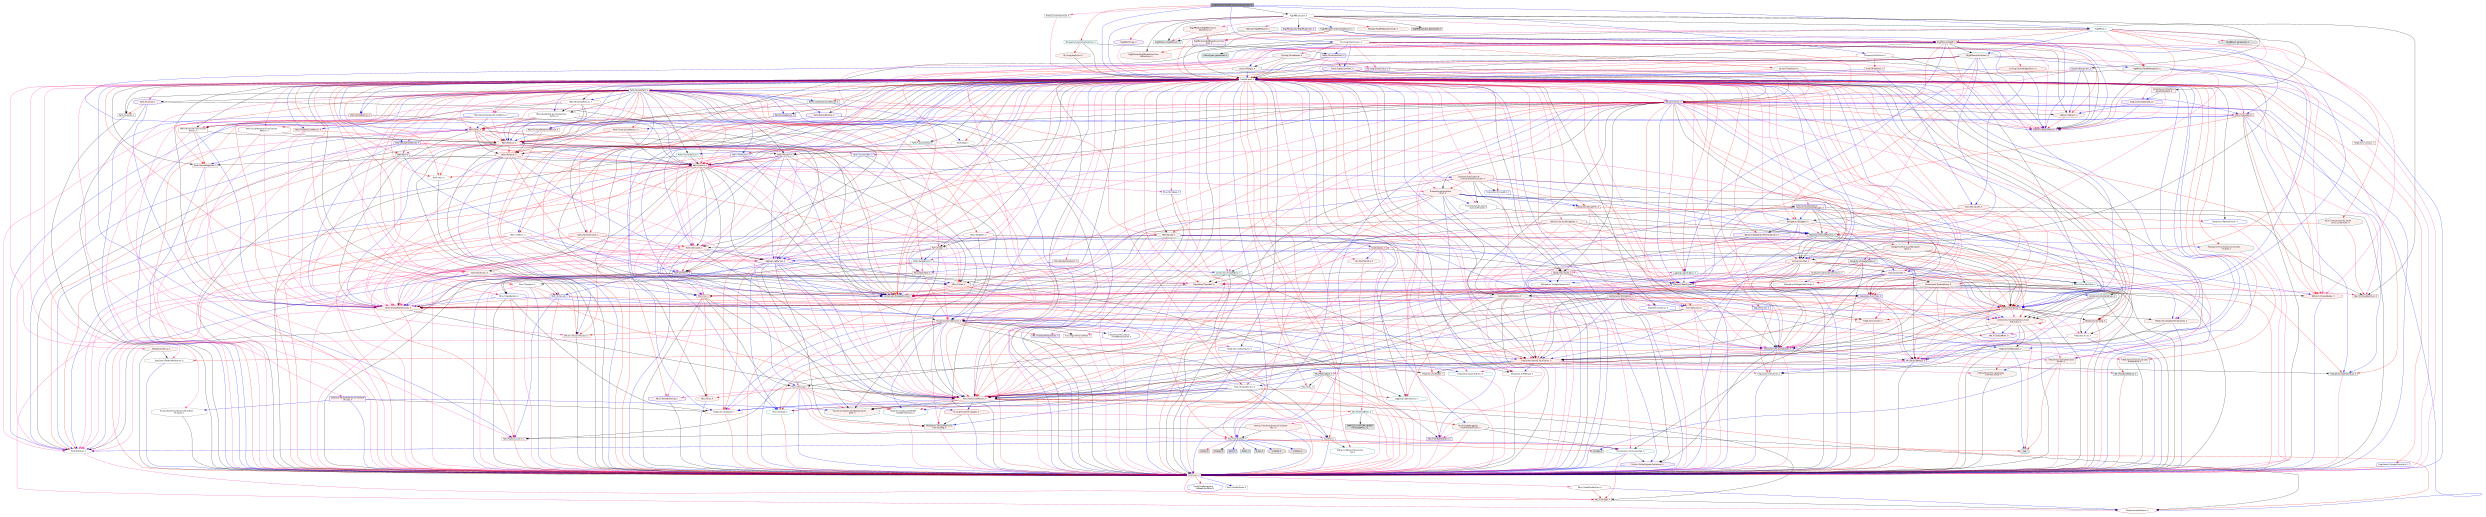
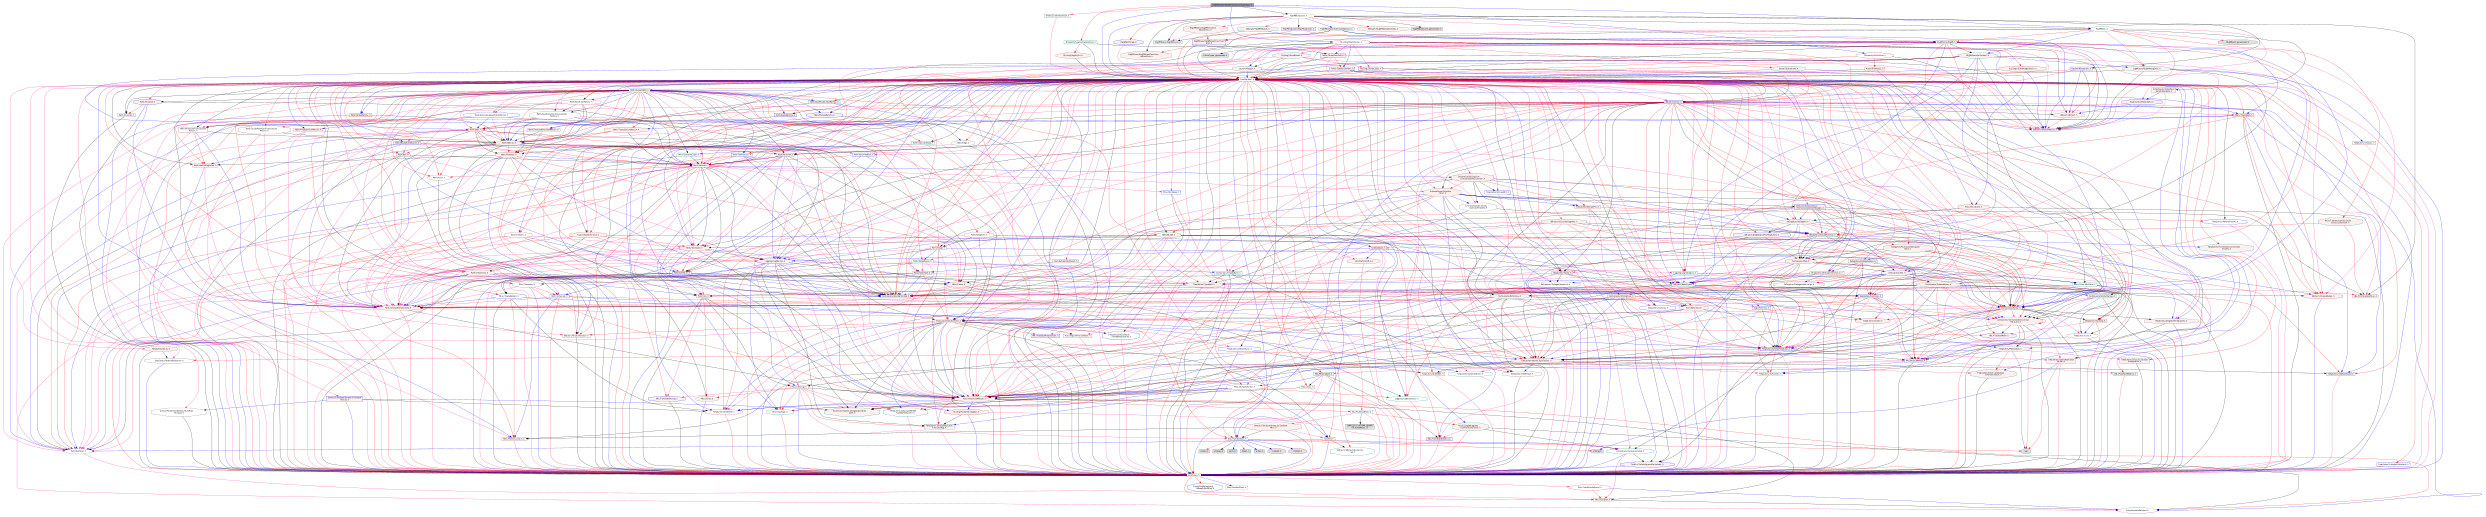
node "Fonts/CompositeFont.h": shape octagon -> note
